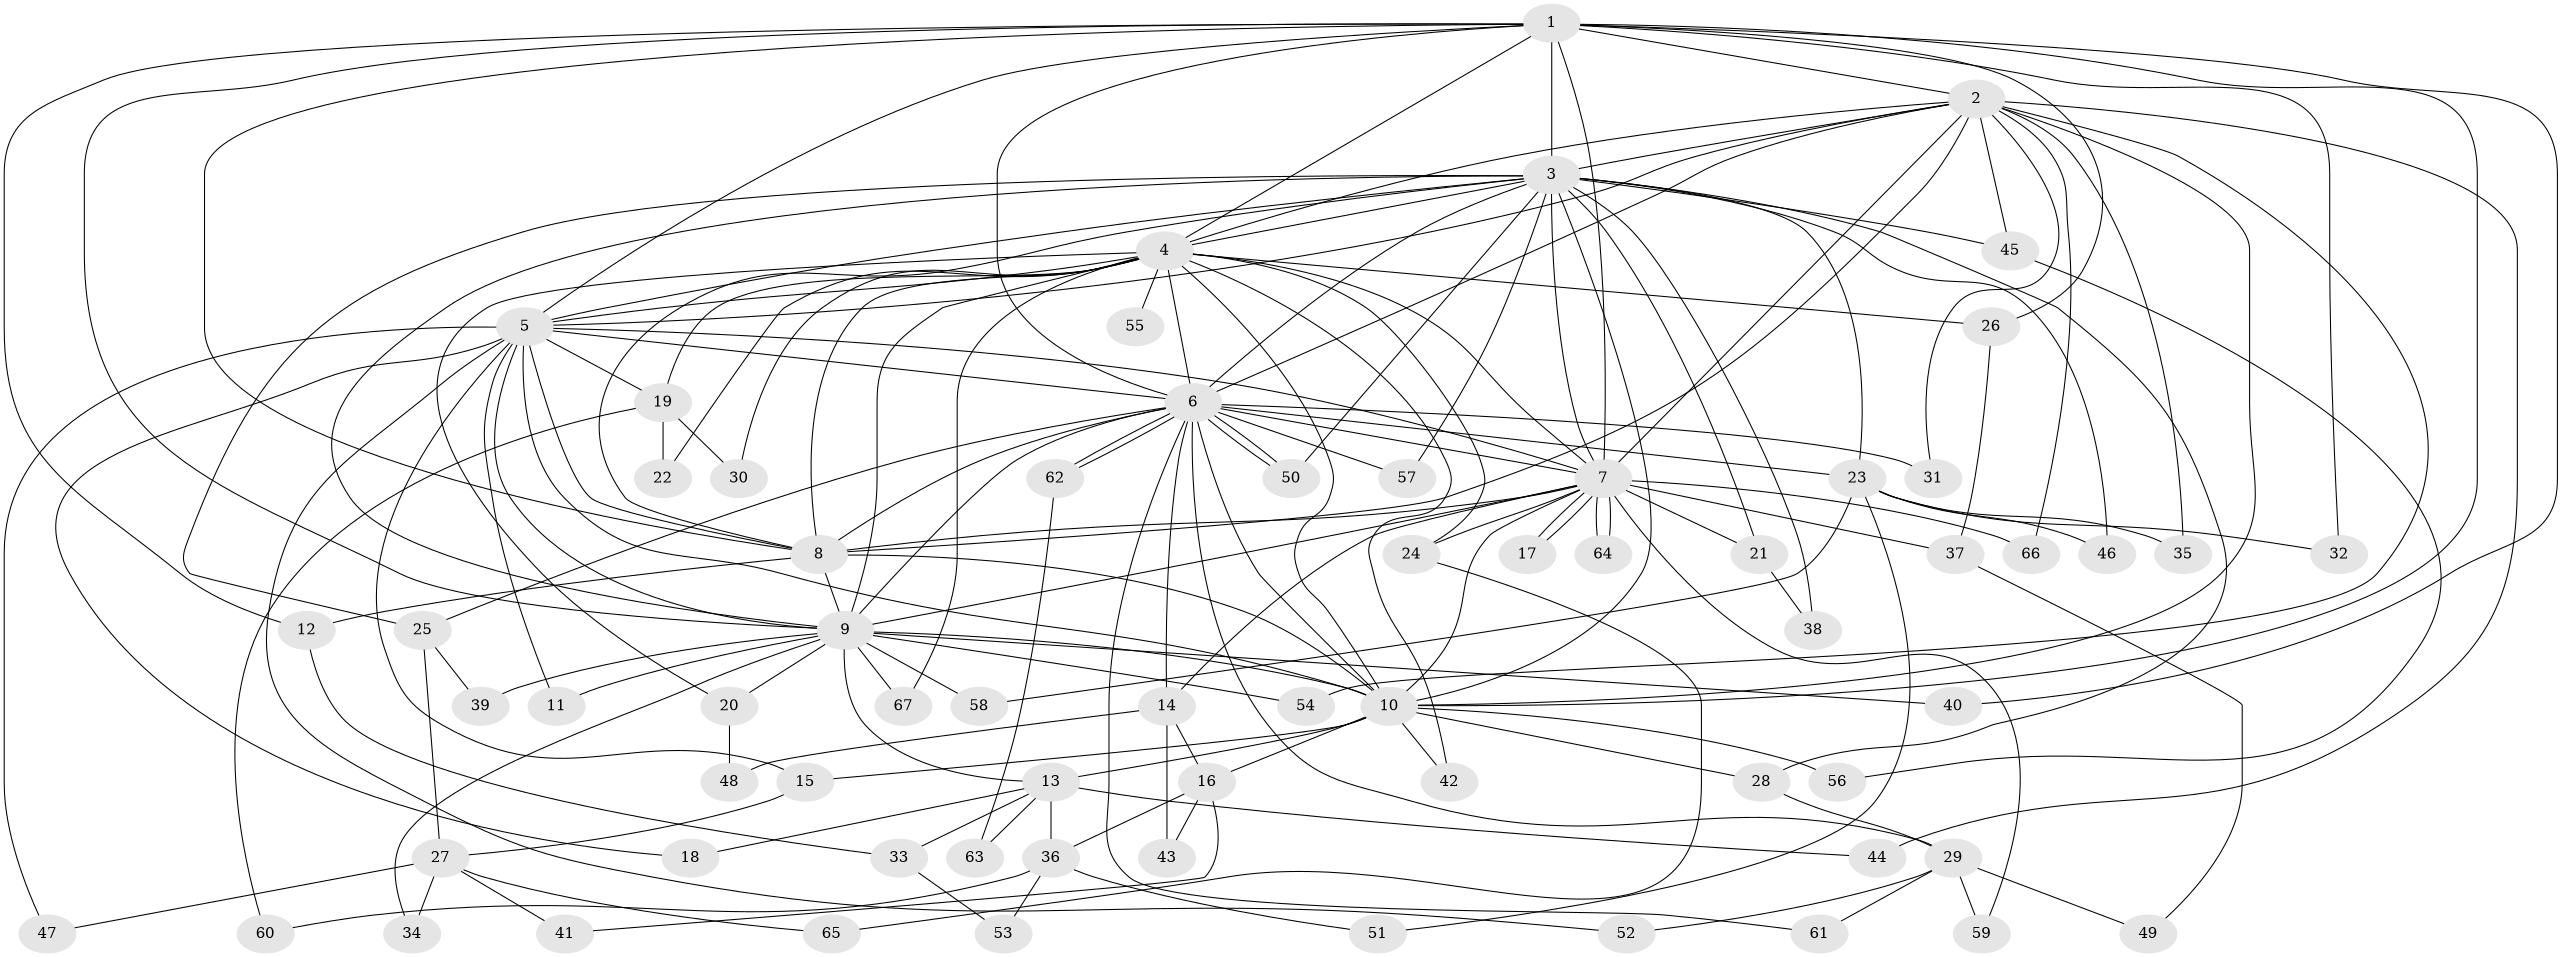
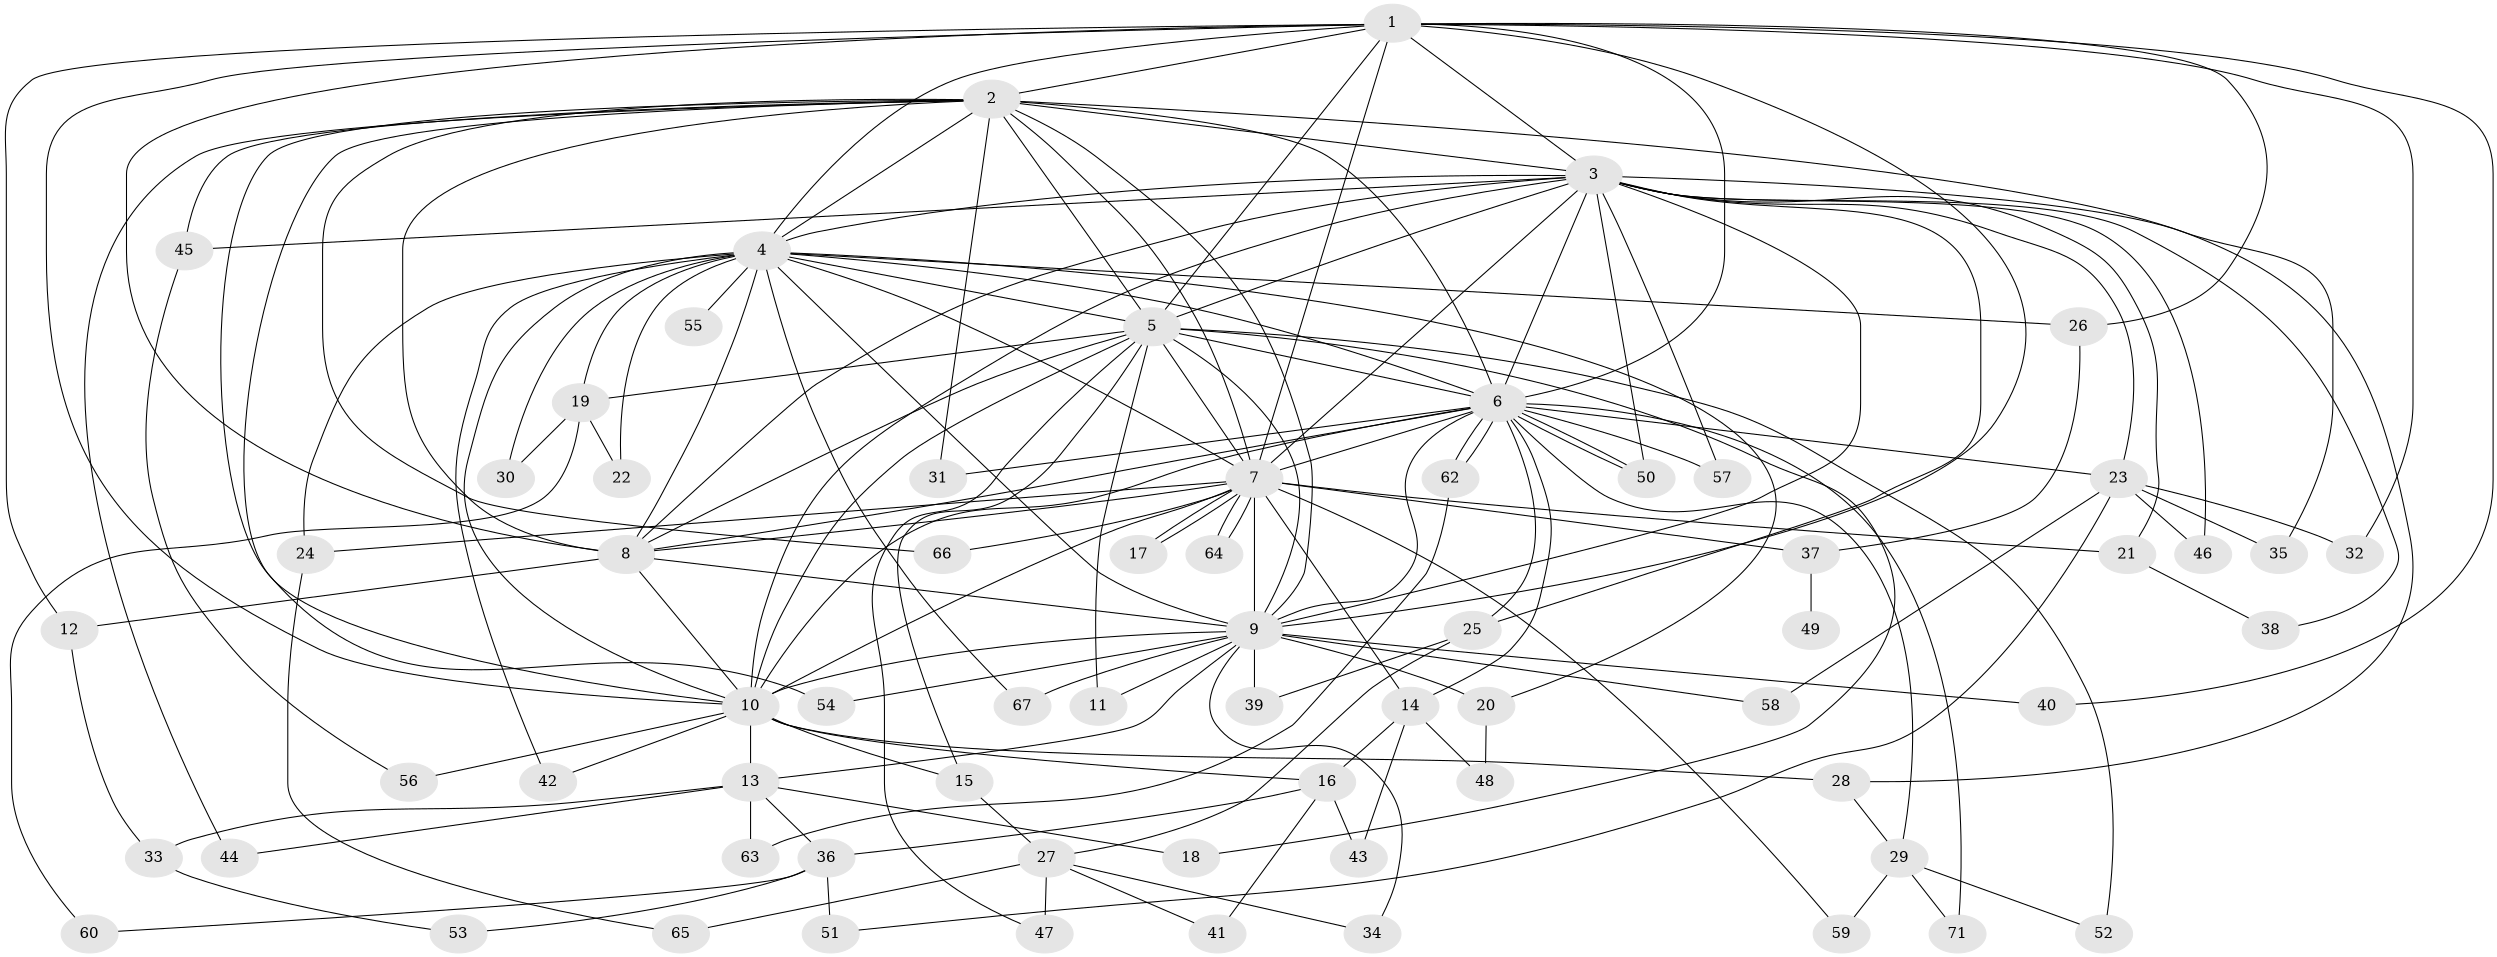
edge "2" -- "9": added
edge "29" -- "49": removed
node "61": label "61" -> "71"
